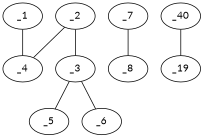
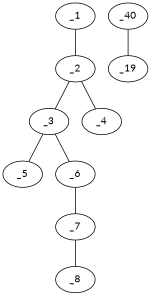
edge "_1" -- "_4": now "_1" -- "_2"
edge "_6" -- "_7": added
